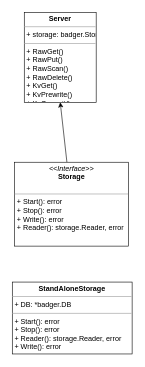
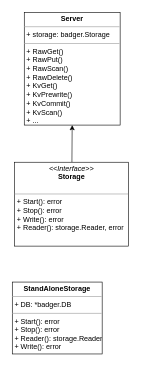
node "Server + storage: badger.Storage + RawGet() + RawPut() + RawScan() + RawDelete() + KvGet() + KvPrewrite() + KvCommit() + KvScan() + ...": size 72x90 -> 96x113
node "StandAloneStorage + DB: *badger.DB + Start(): error + Stop(): error + Reader(): storage.Reader, error + Write(): error": size 120x72 -> 90x72
